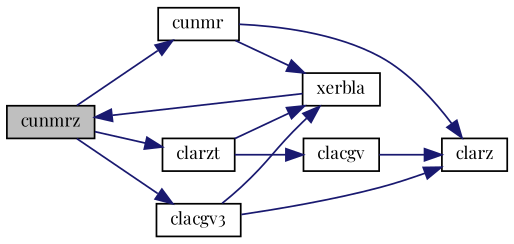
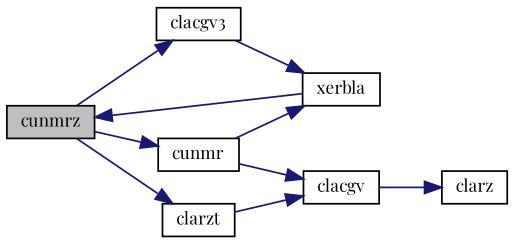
edge "cunmr" -> "clarz": now "cunmr" -> "clacgv"
edge "clarzt" -> "xerbla": removed
edge "clacgv3" -> "clarz": removed
